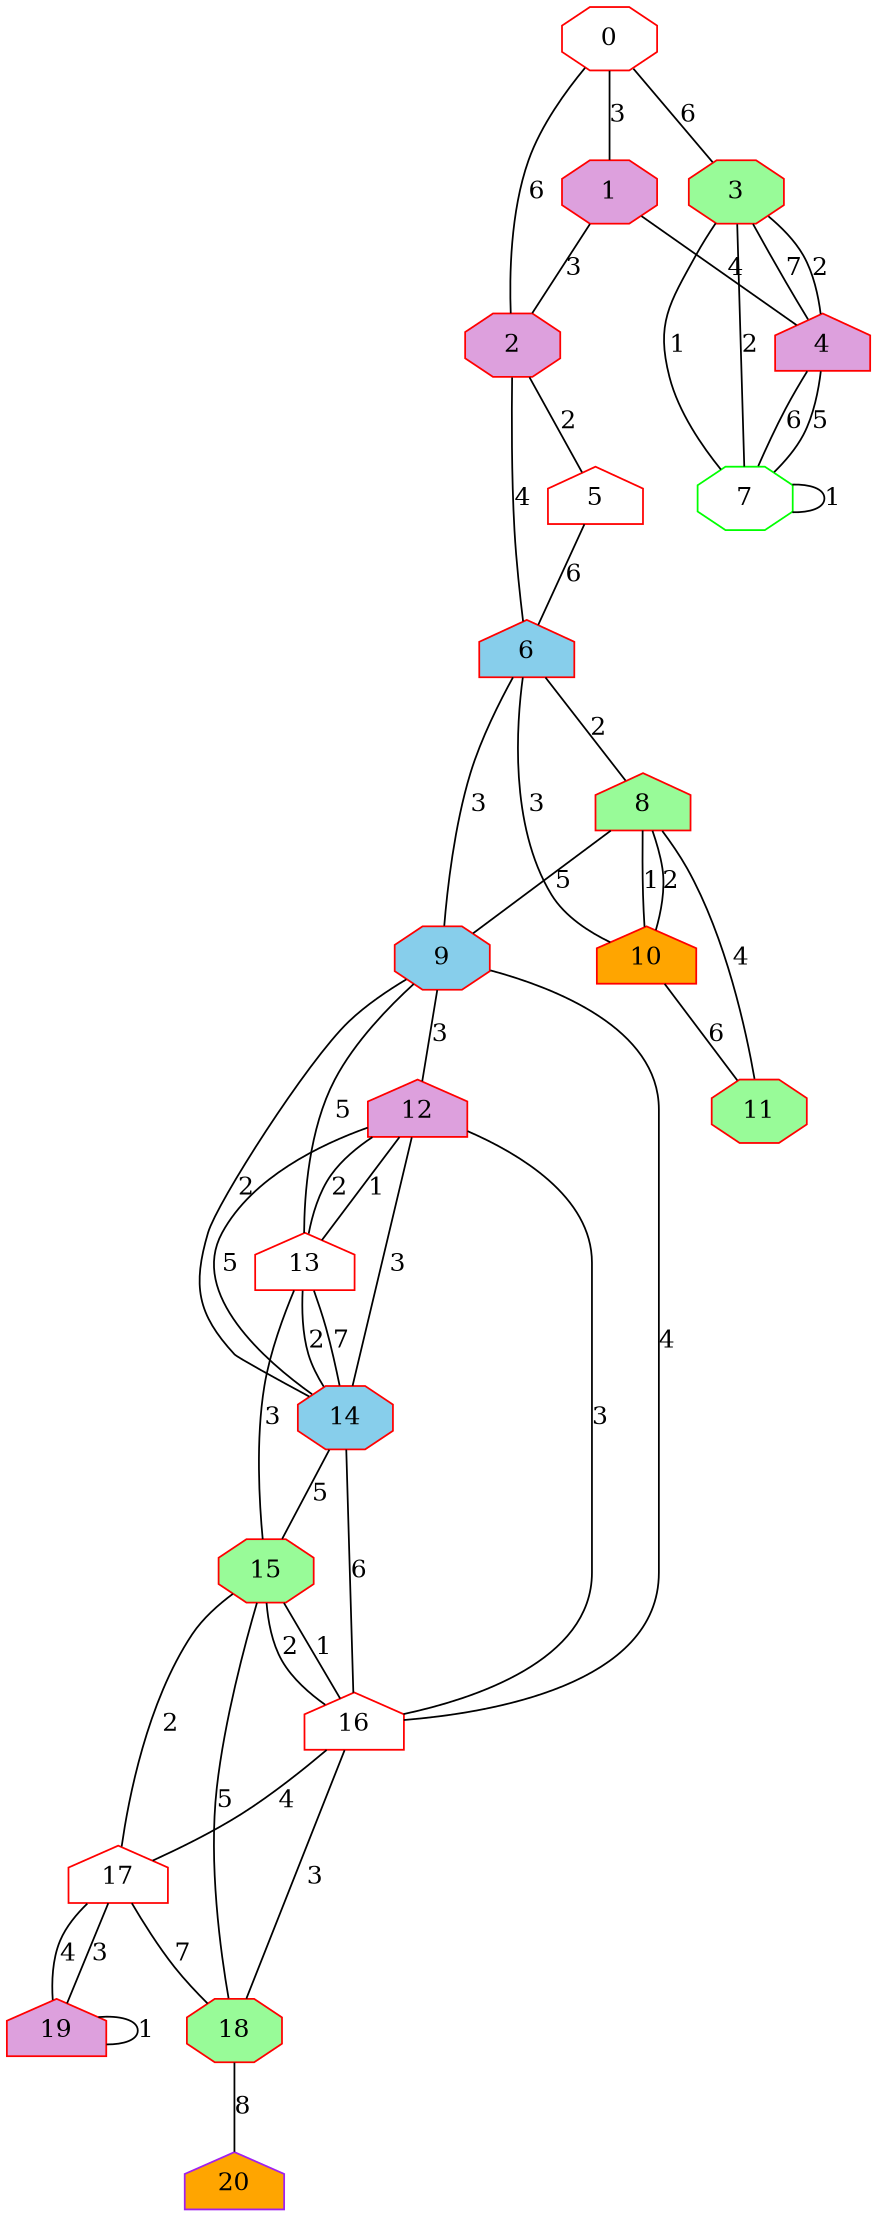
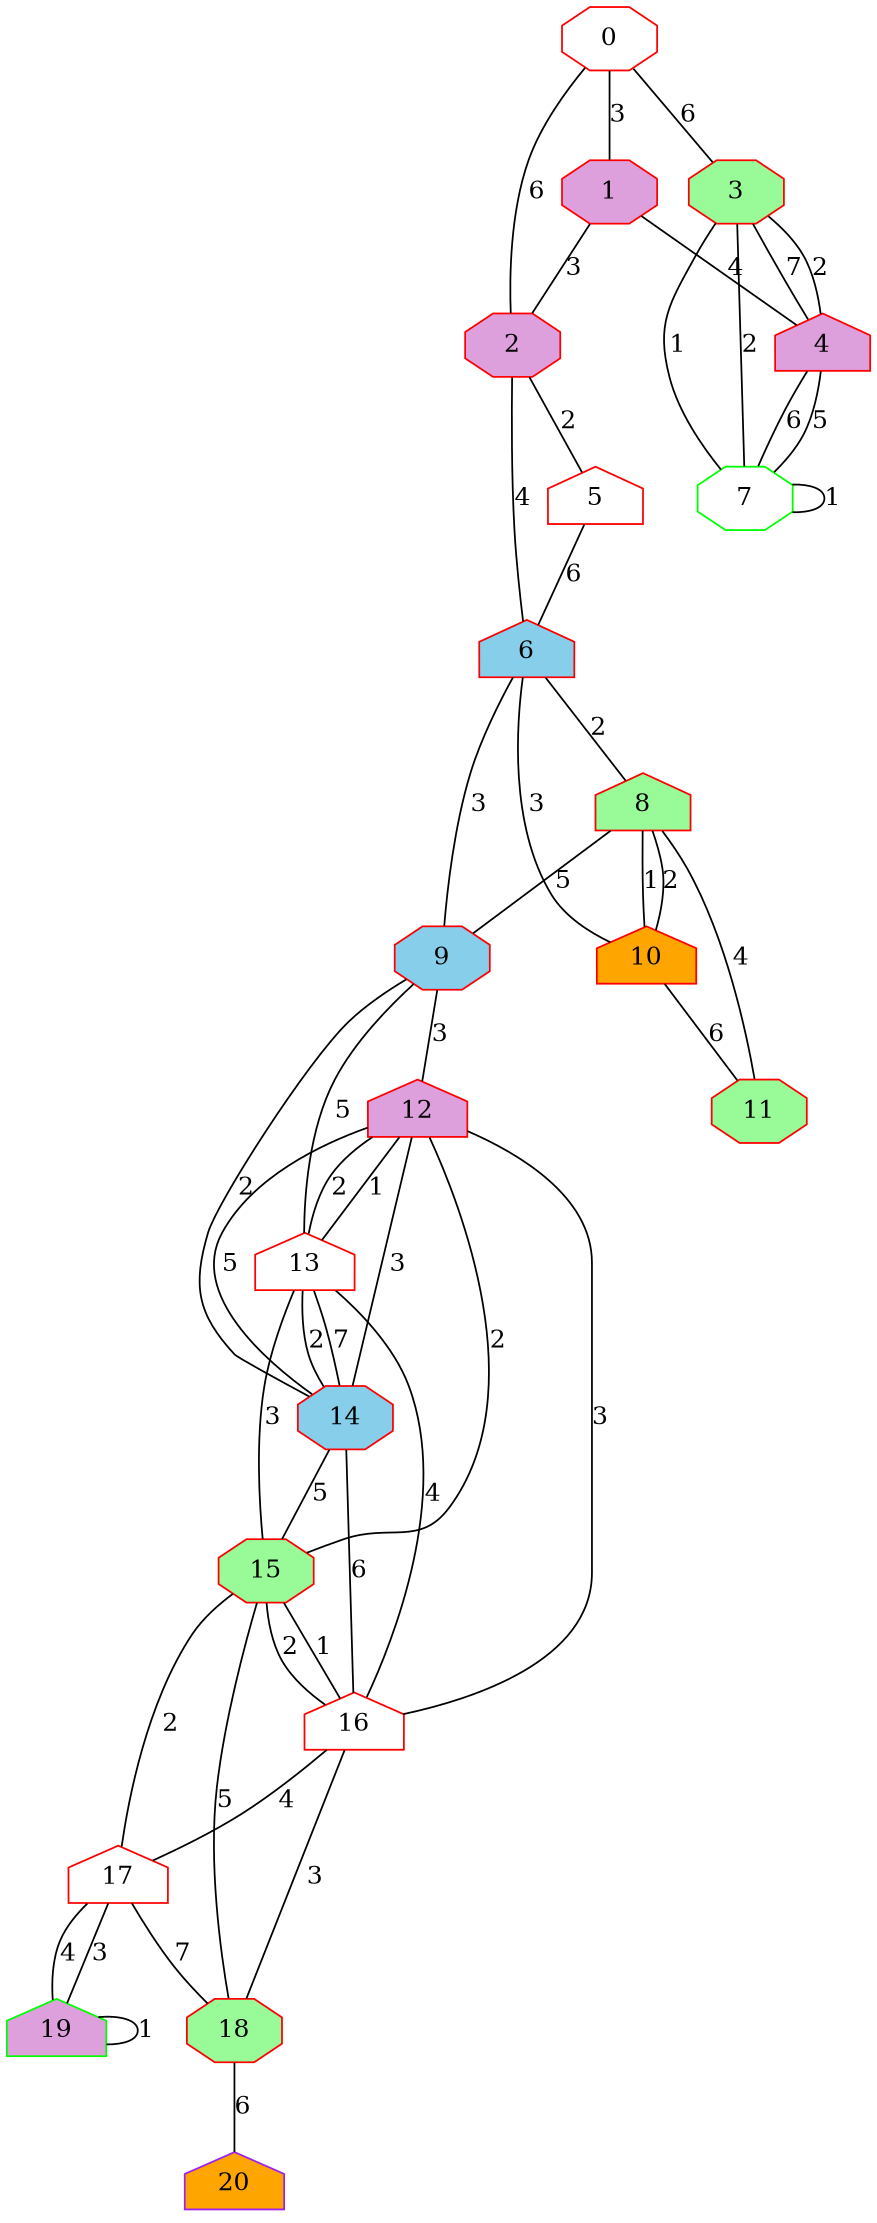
edge "9" -- "16": now "13" -- "16"
edge "12" -- "15": added, label "2"
node "19": color red -> green
edge "18" -- "20": label "8" -> "6"
